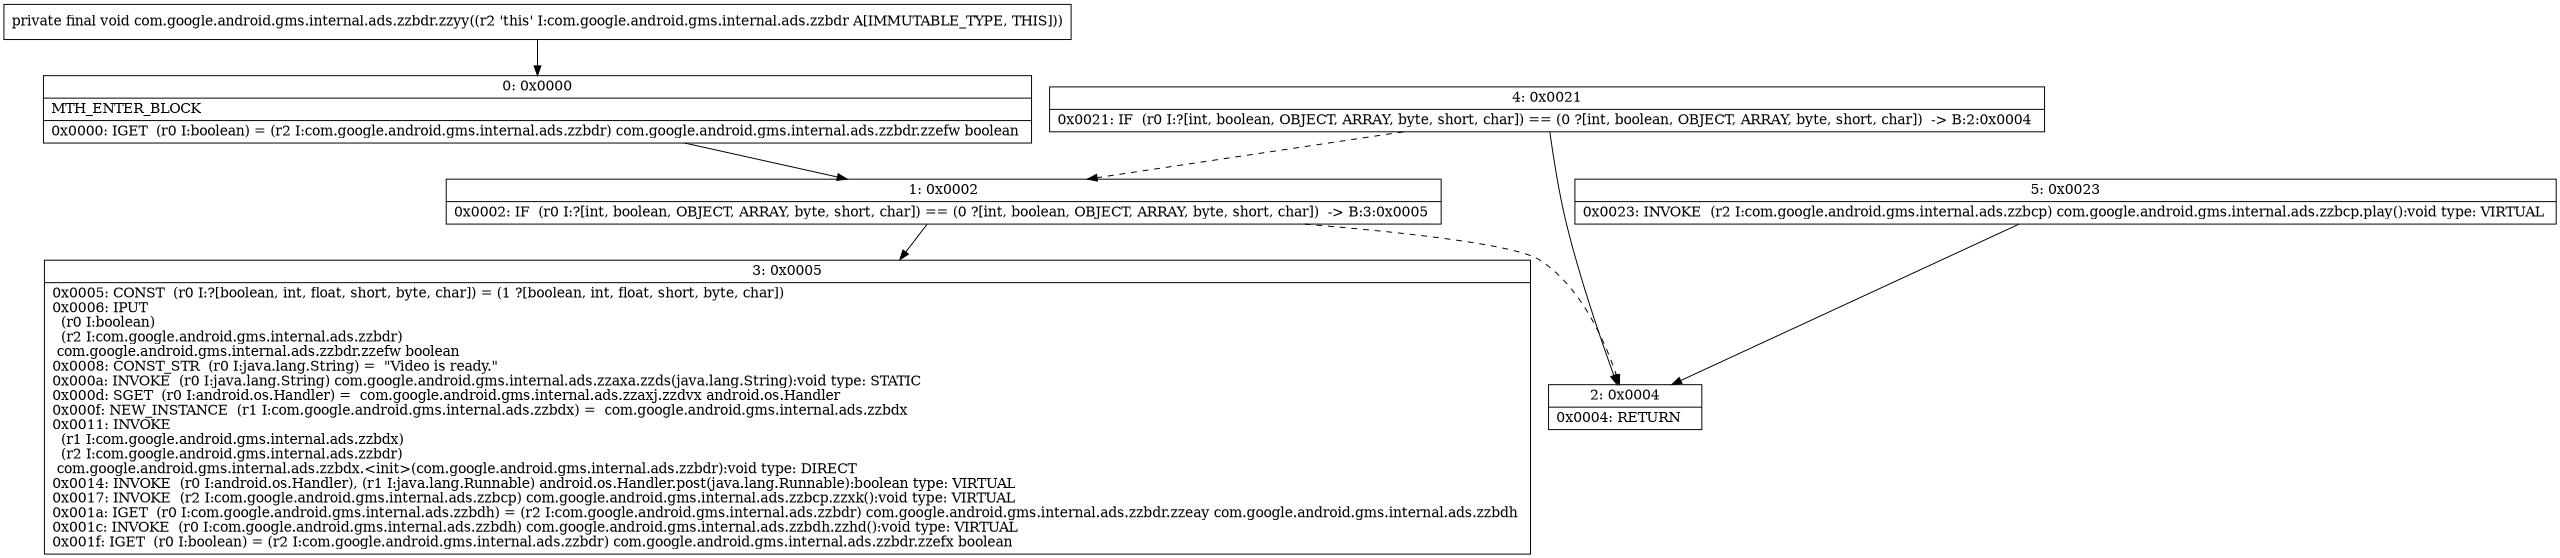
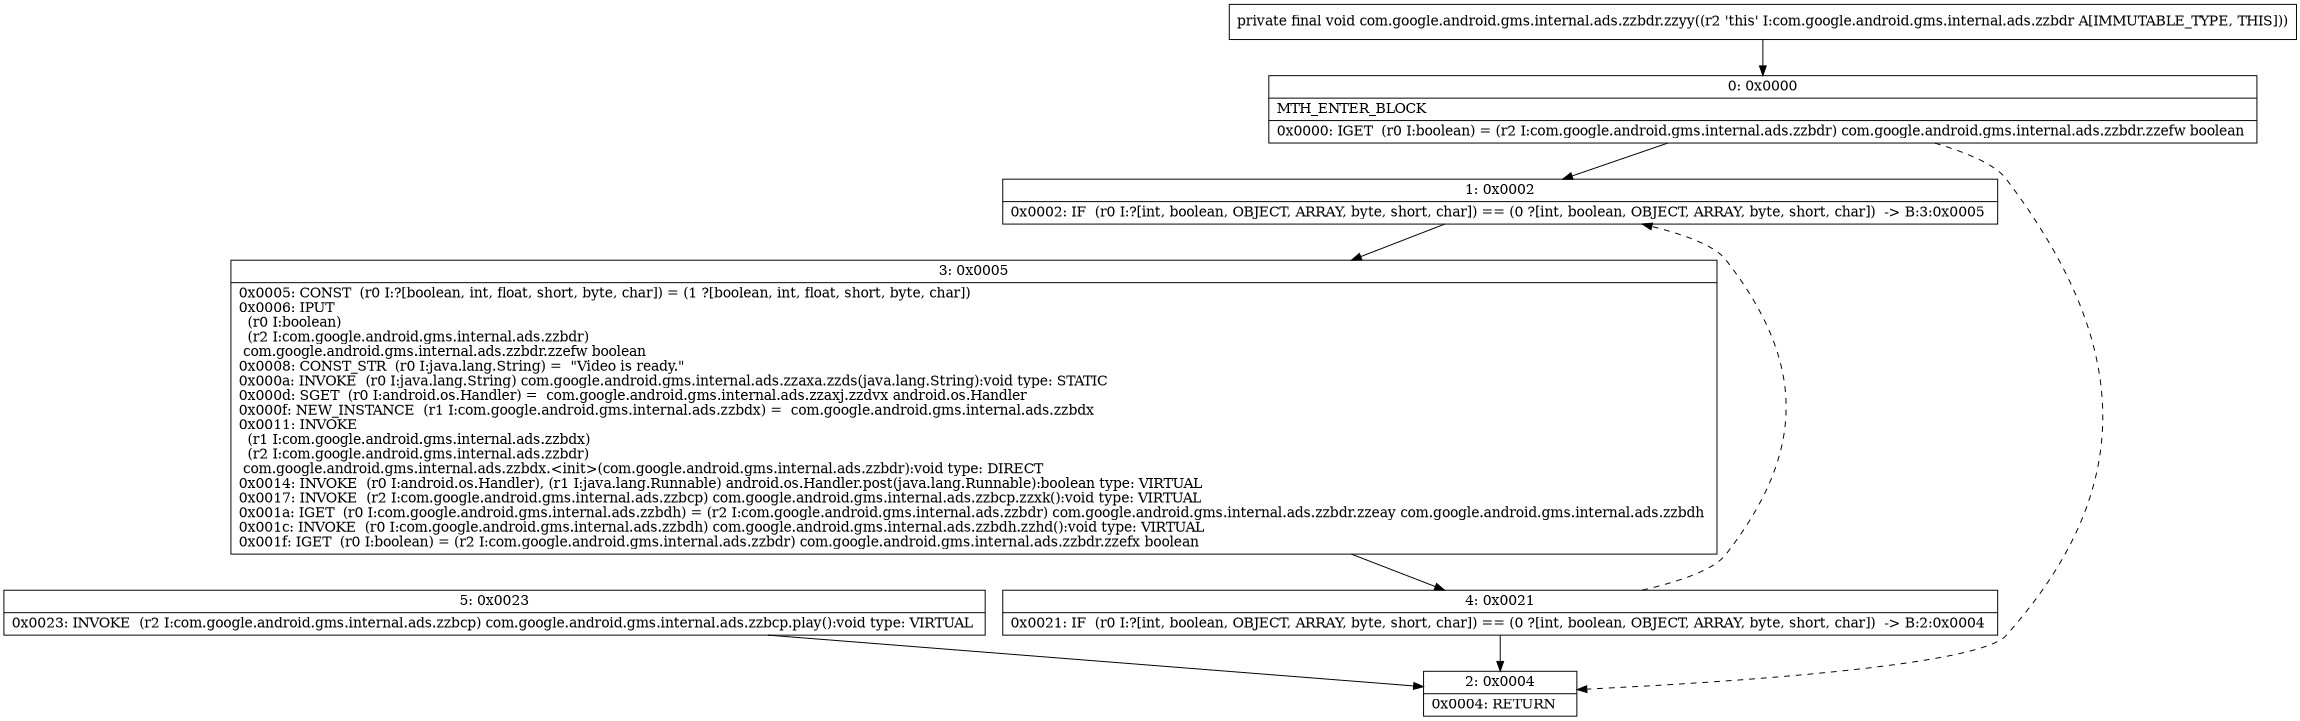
edge "1: 0x0002" -> "2: 0x0004": now "0: 0x0000" -> "2: 0x0004"
edge "3: 0x0005" -> "4: 0x0021": added
